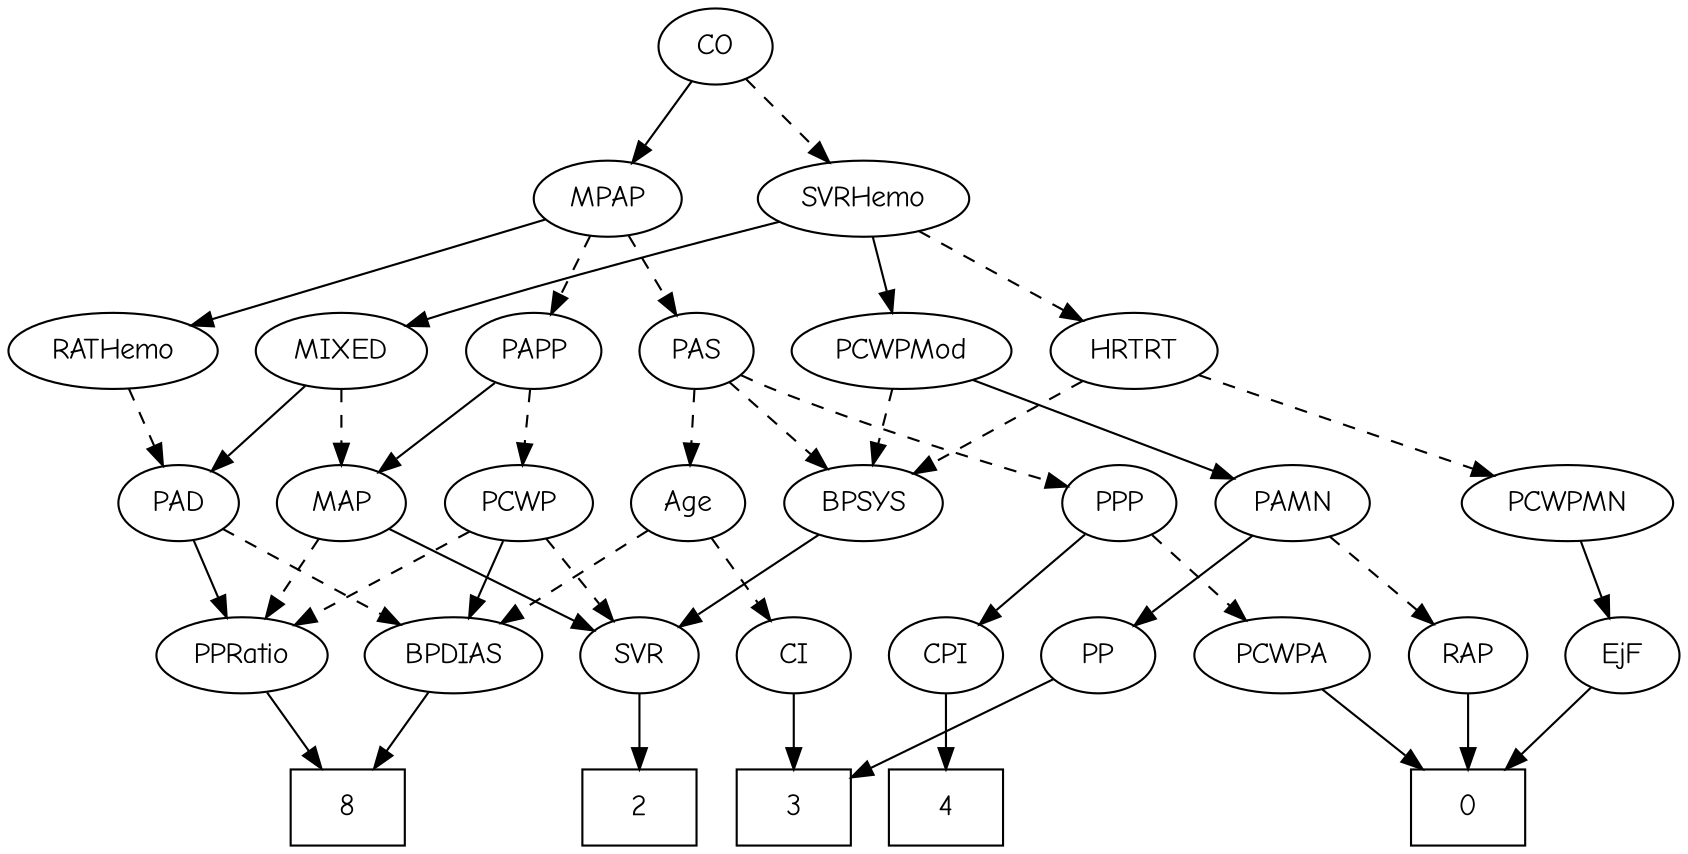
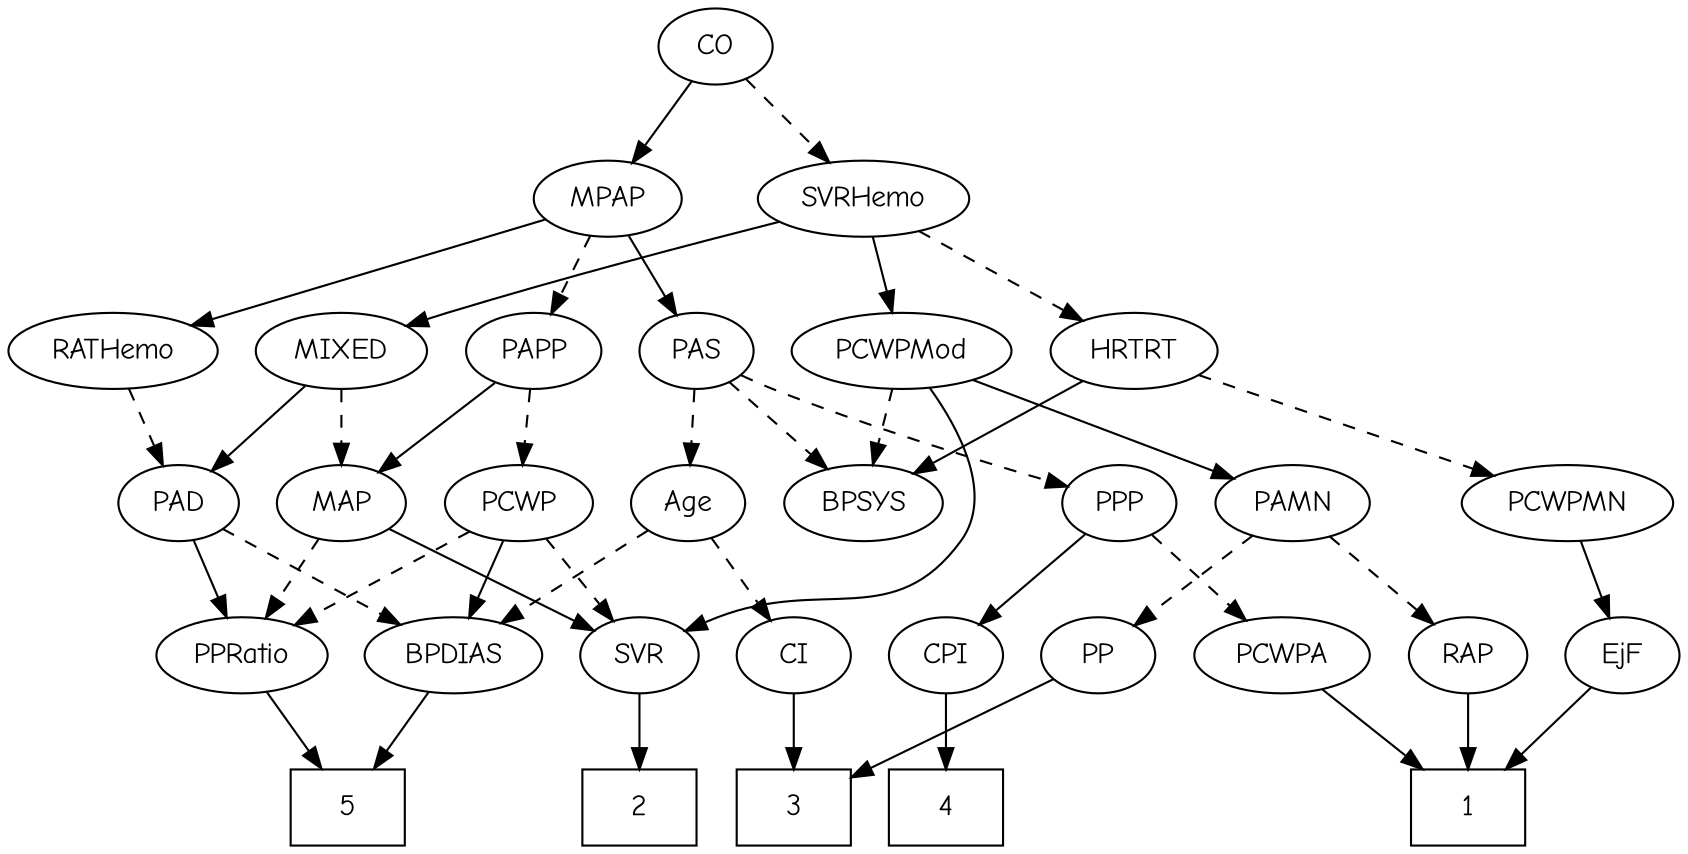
edge "MPAP" -> "PAS": style dashed -> solid
edge "HRTRT" -> "BPSYS": style dashed -> solid
edge "PAMN" -> "PP": style solid -> dashed
edge "BPSYS" -> "SVR": now "PCWPMod" -> "SVR"
node "8": label "8" -> "5"
node "0": label "0" -> "1"
